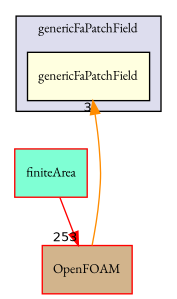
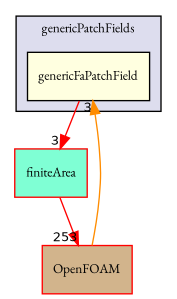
cluster "genericFaPatchField": label "genericFaPatchField" -> "genericPatchFields"
edge "genericFaPatchField" -> "finiteArea": added
